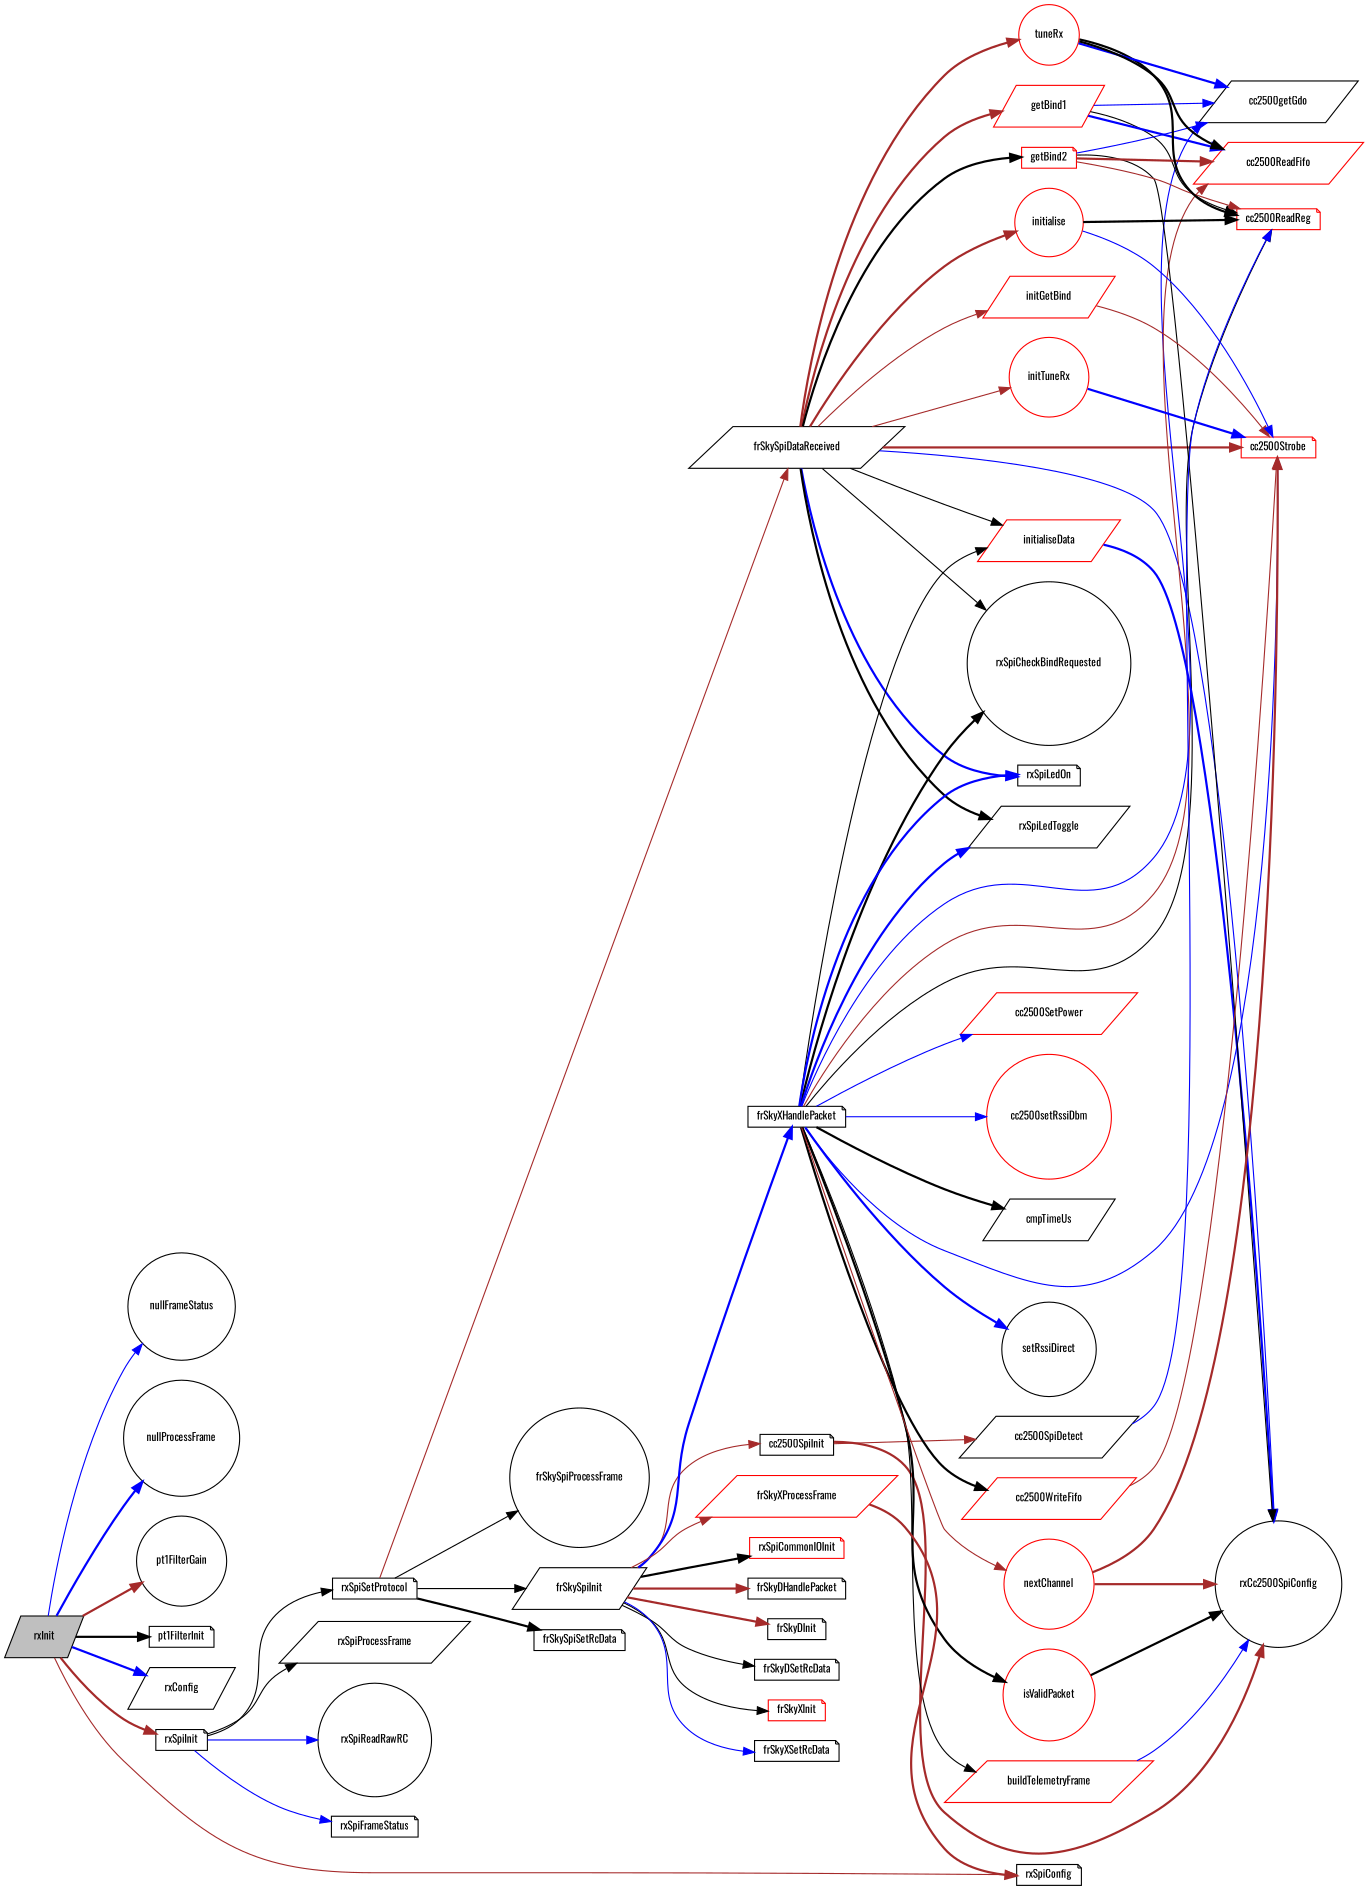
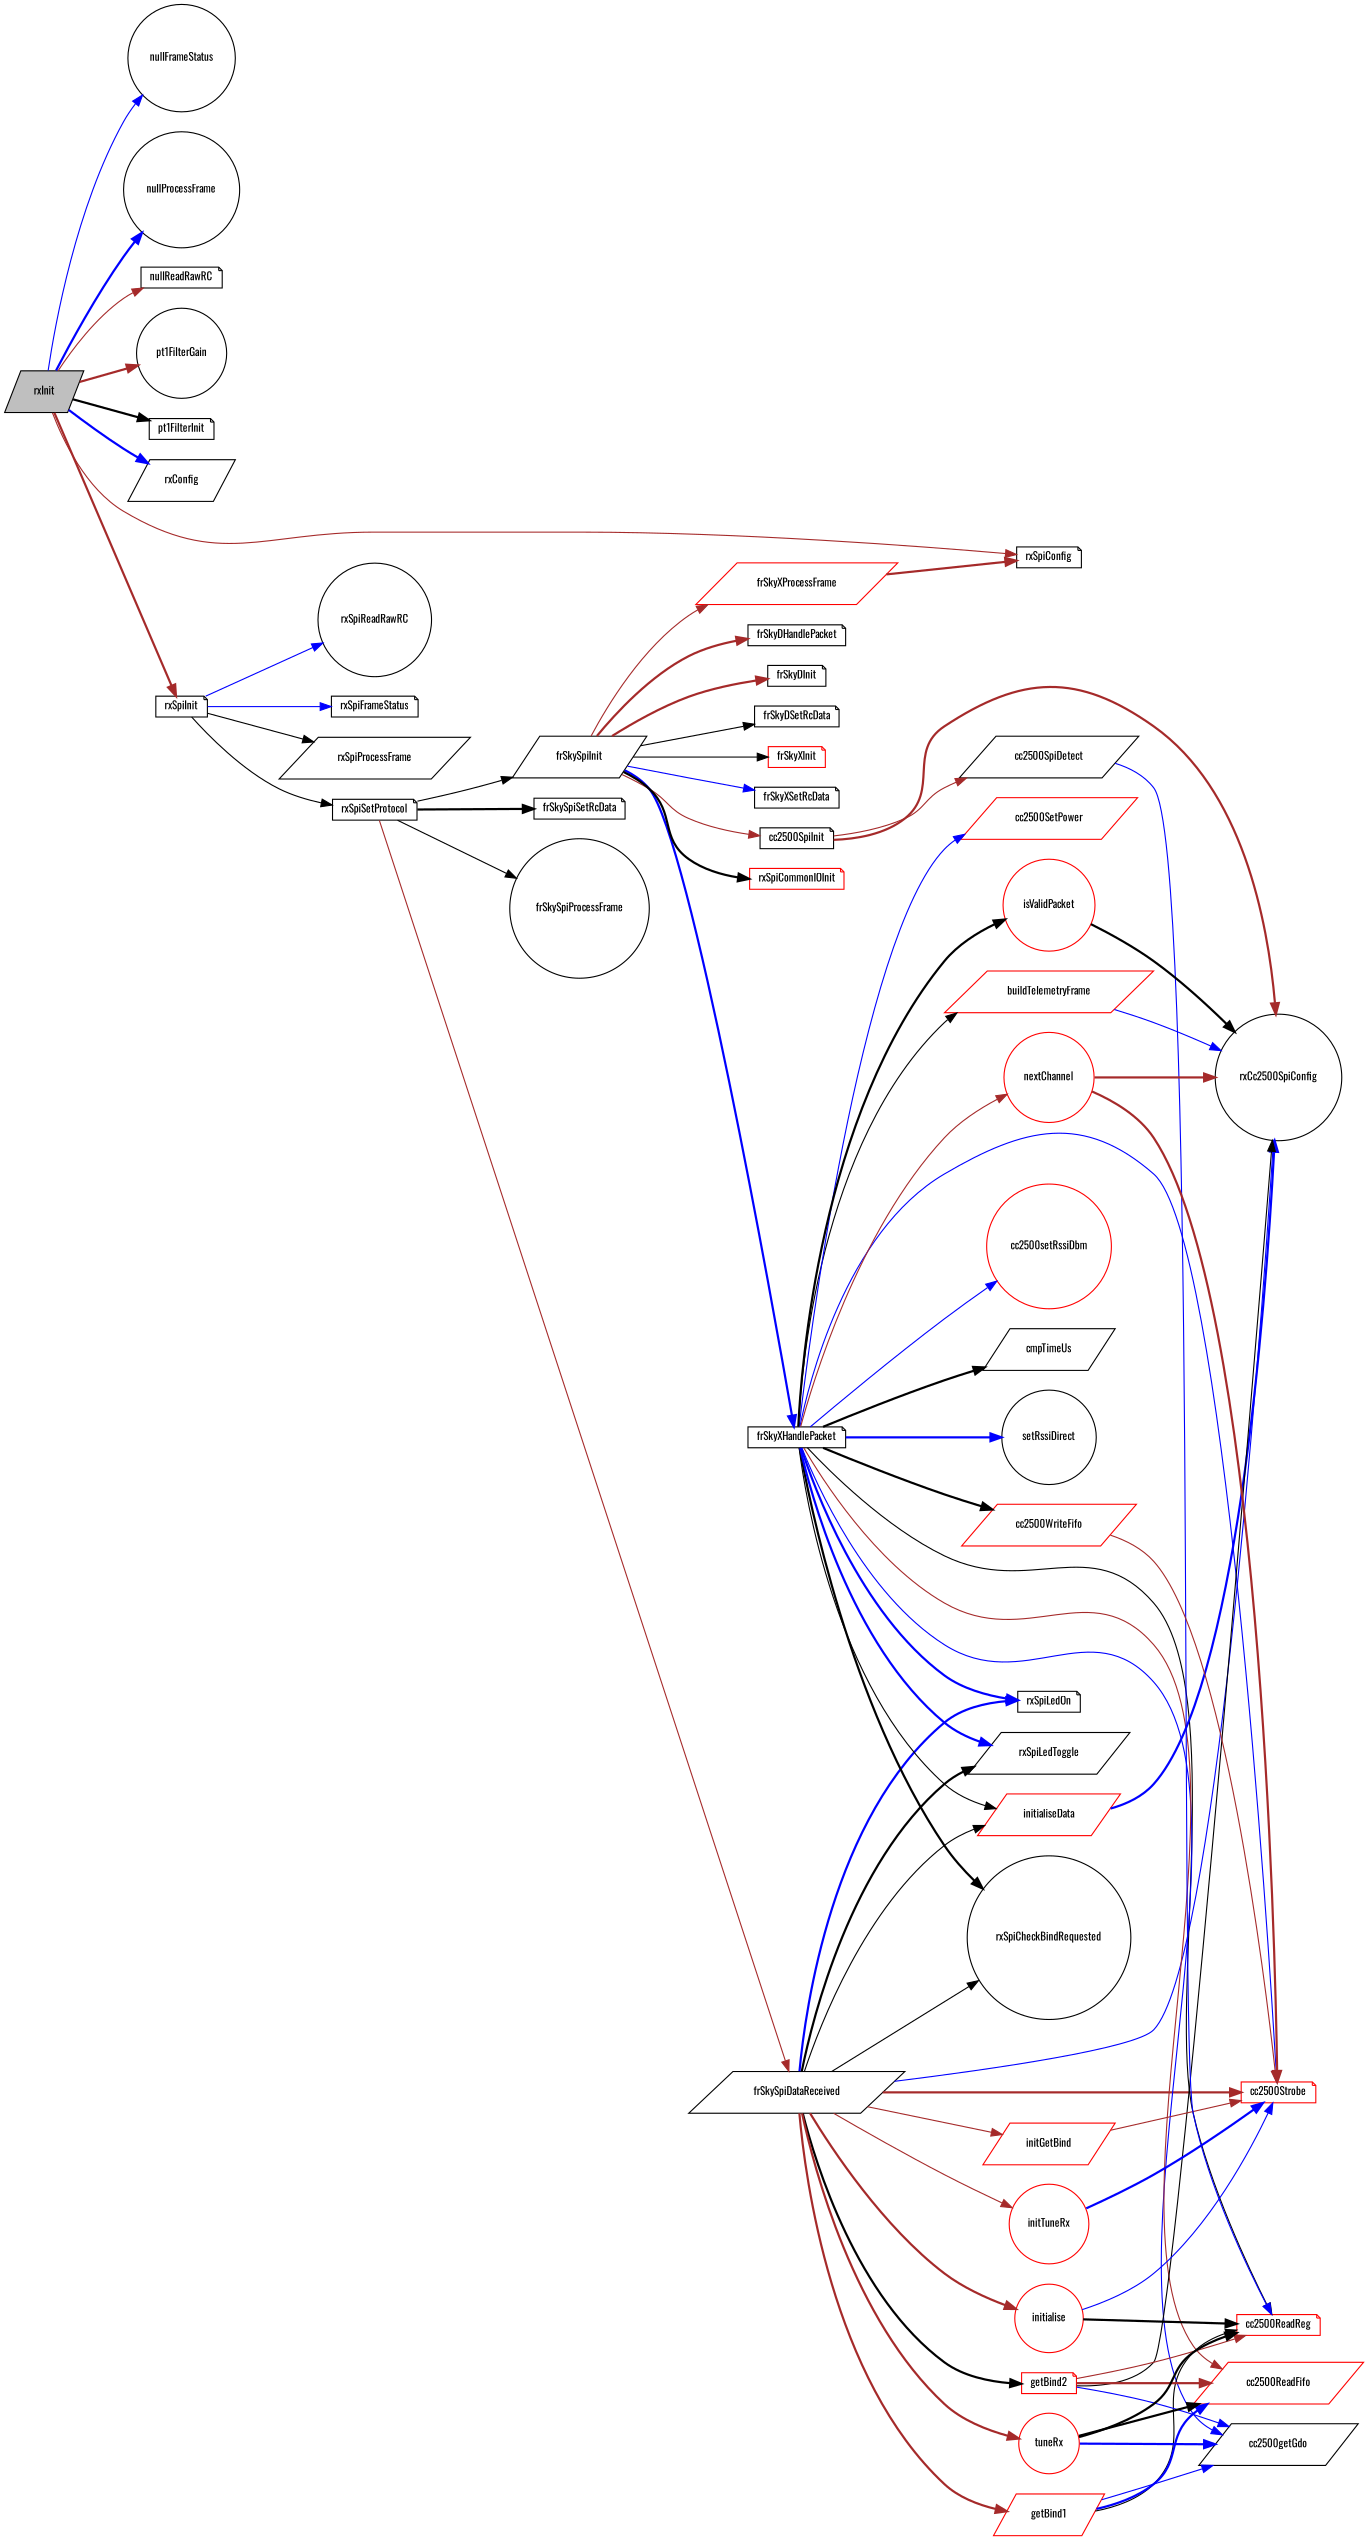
node "nullReadRawRC": added
